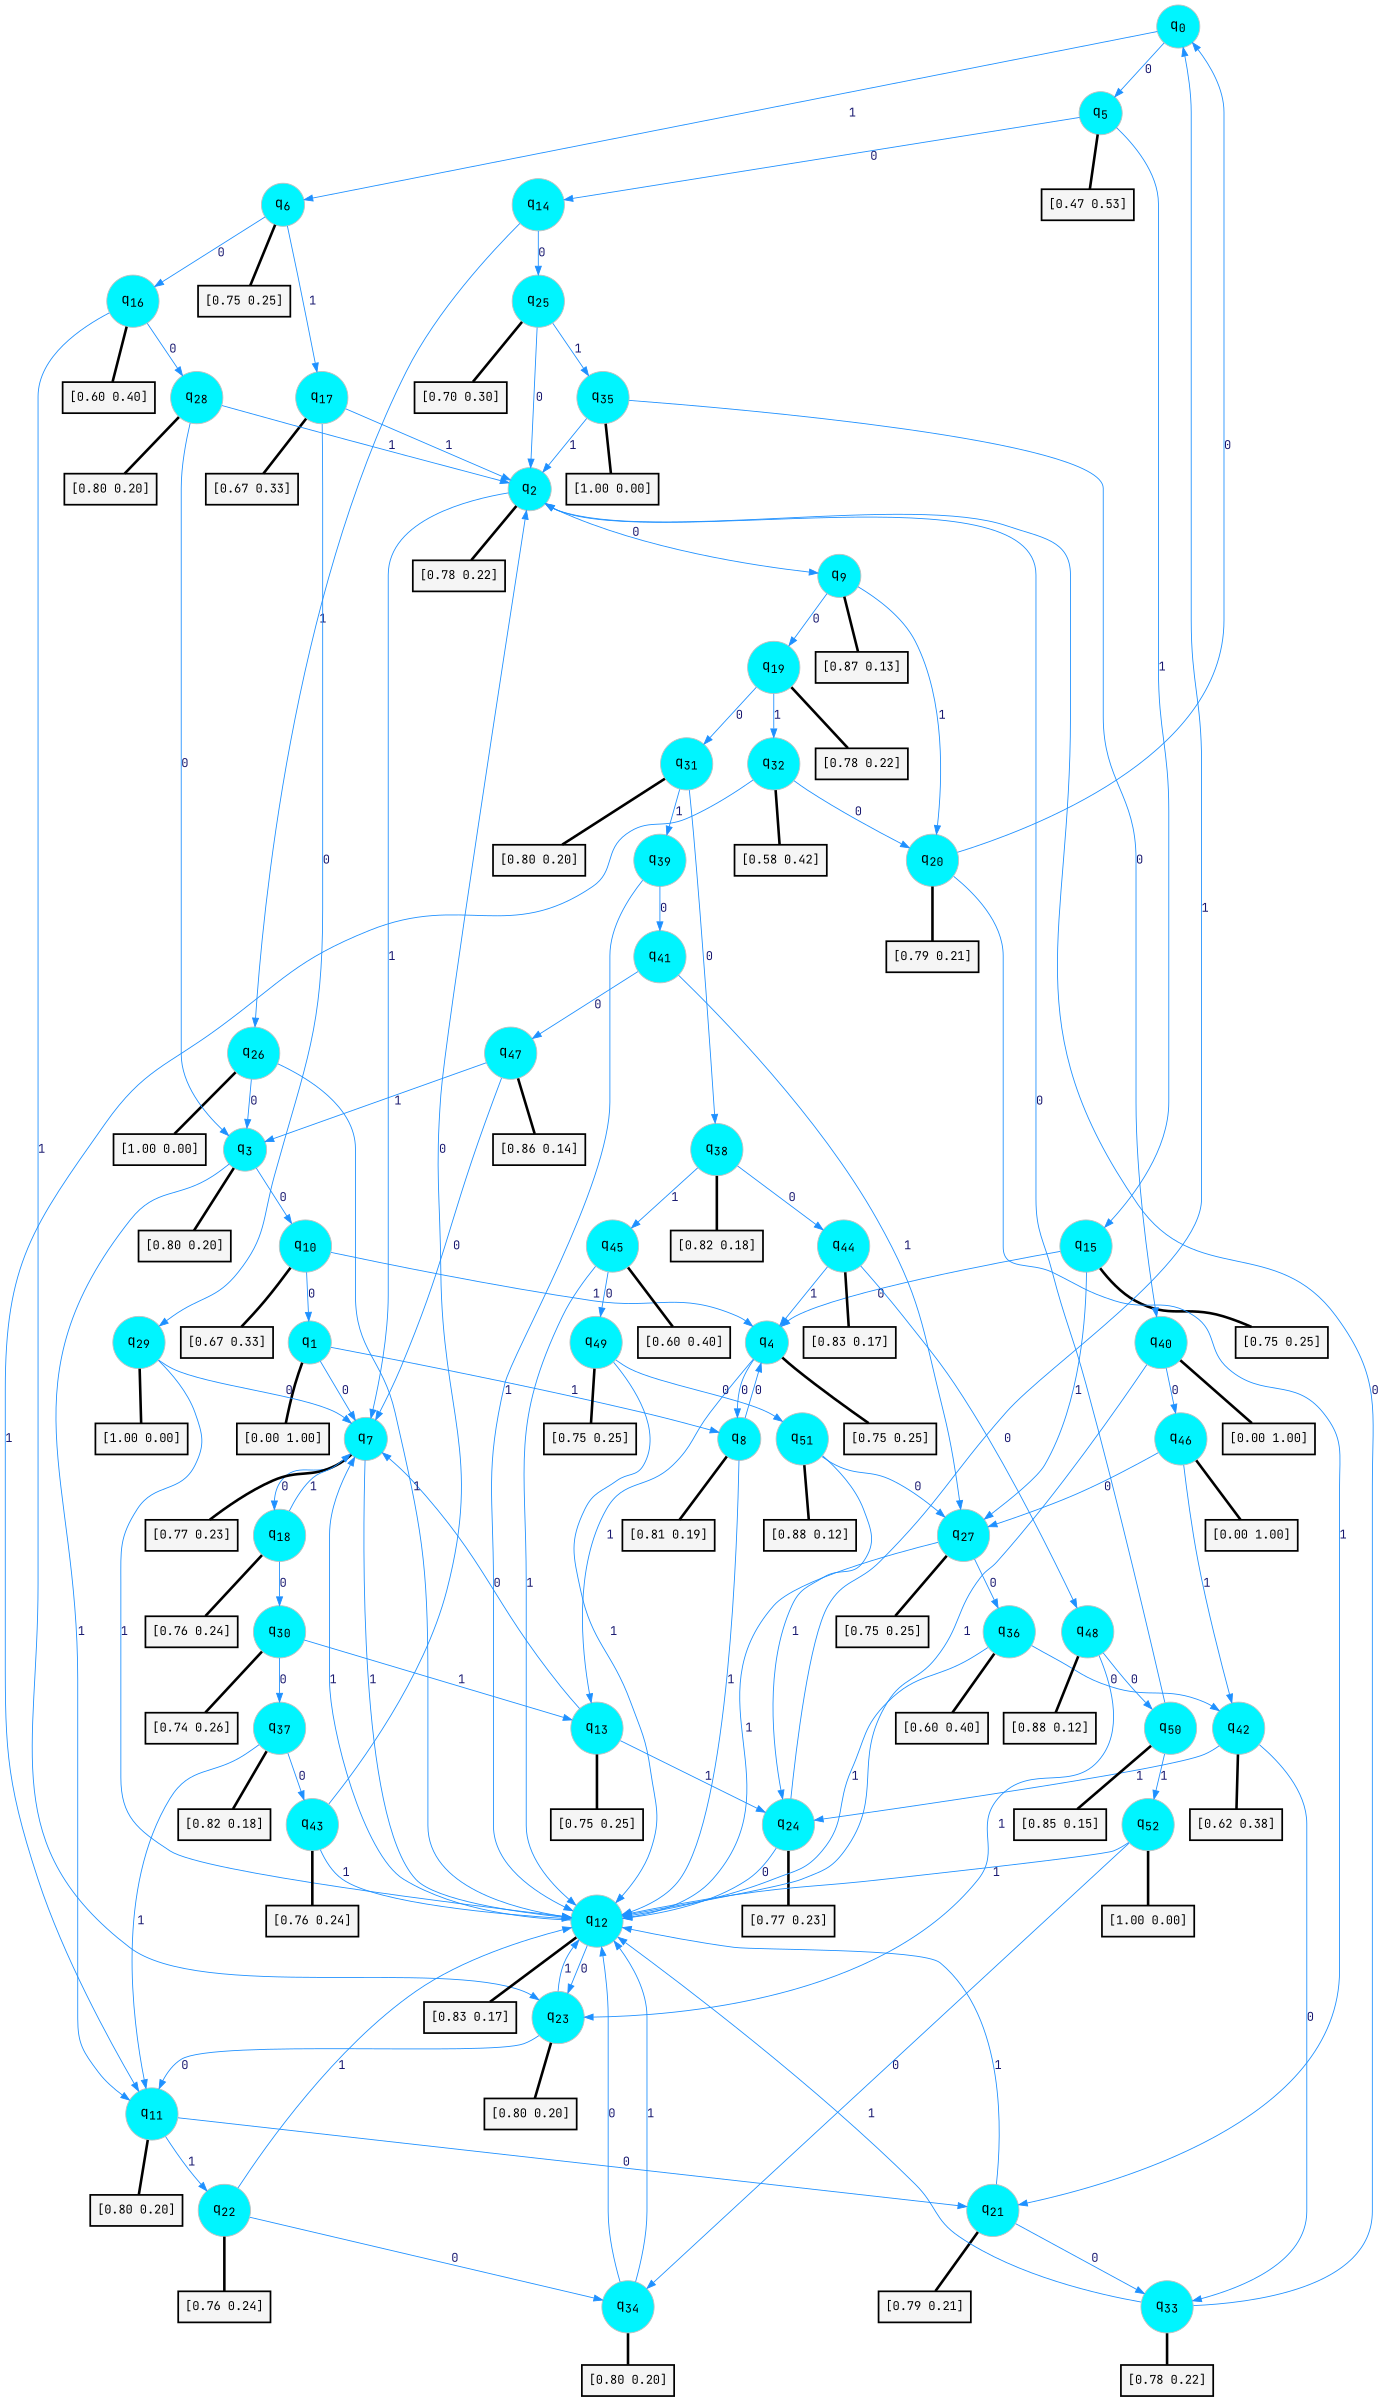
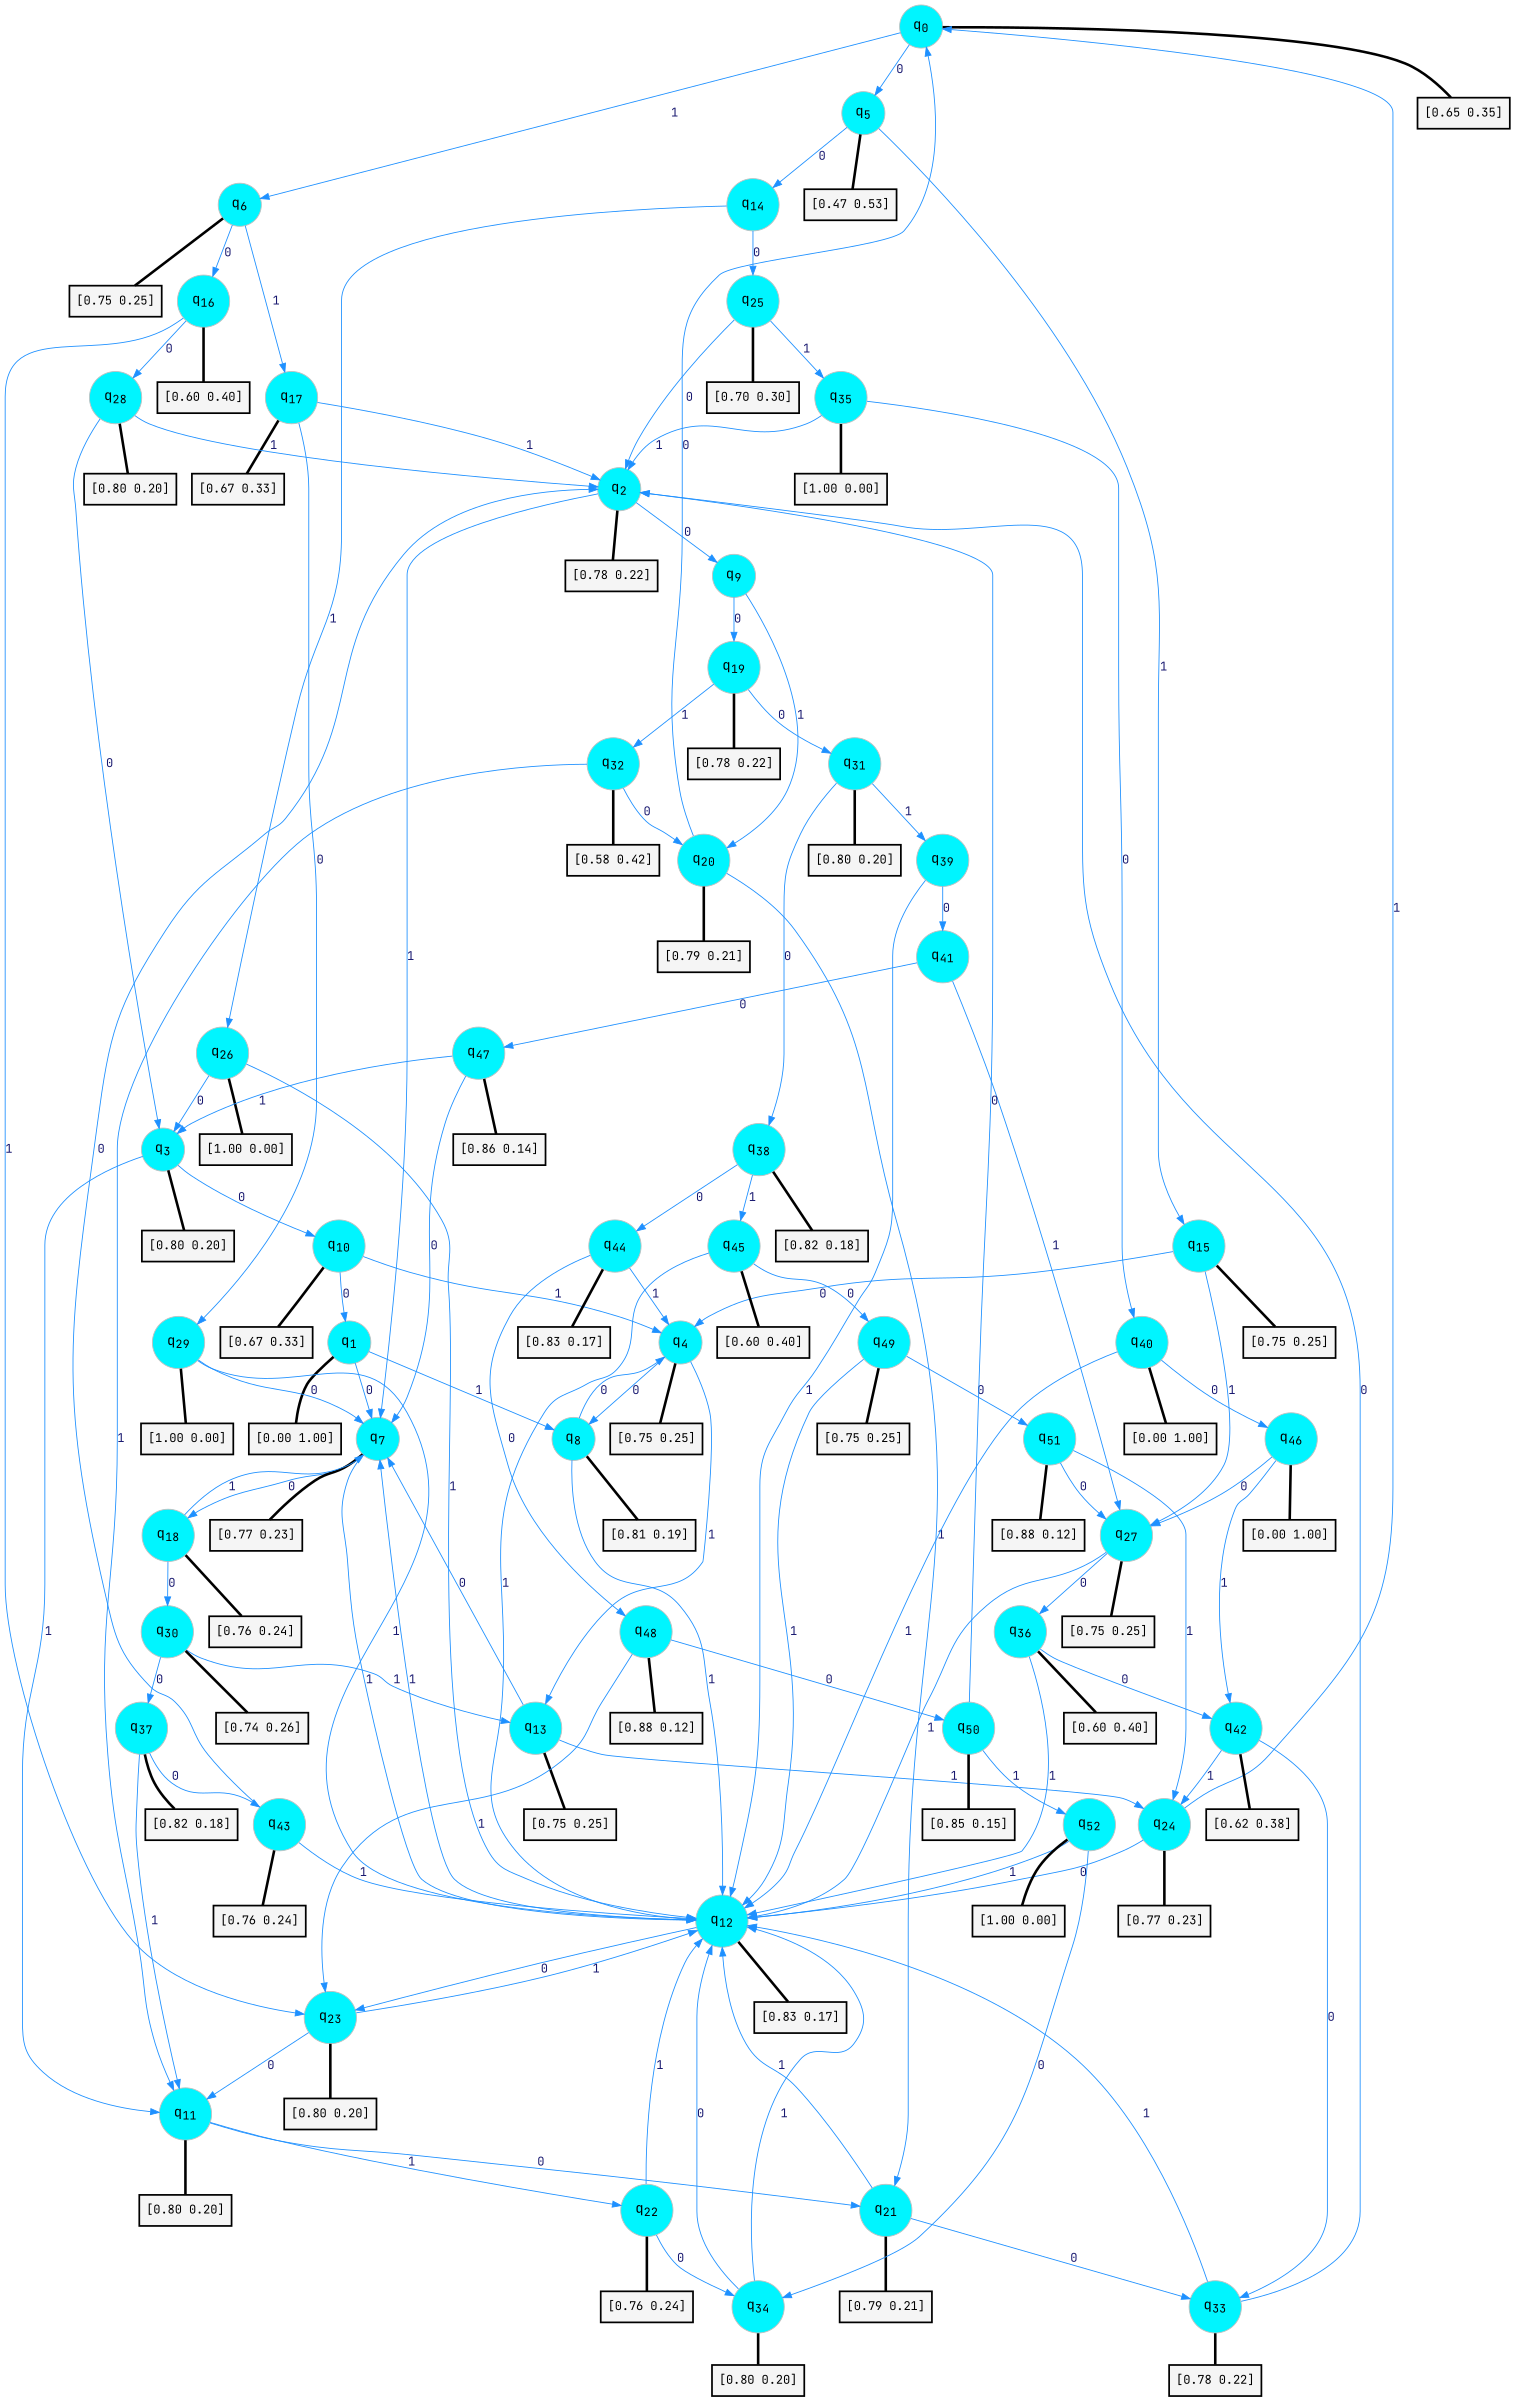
node "[0.65 0.35]": added
node "[0.87 0.13]": removed
